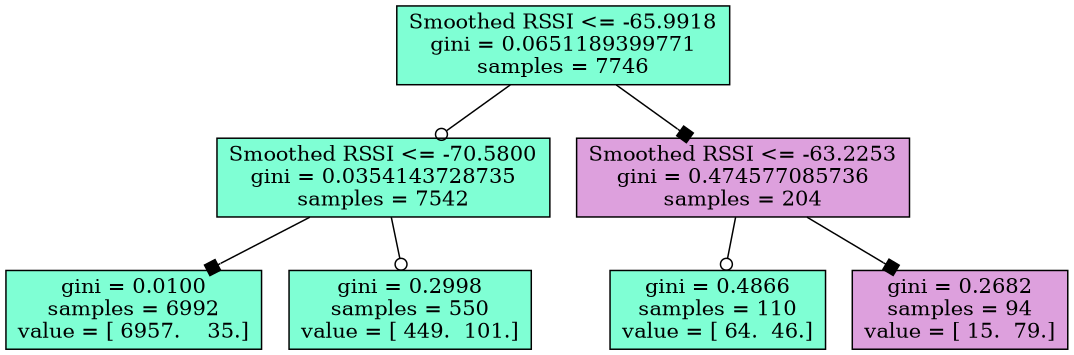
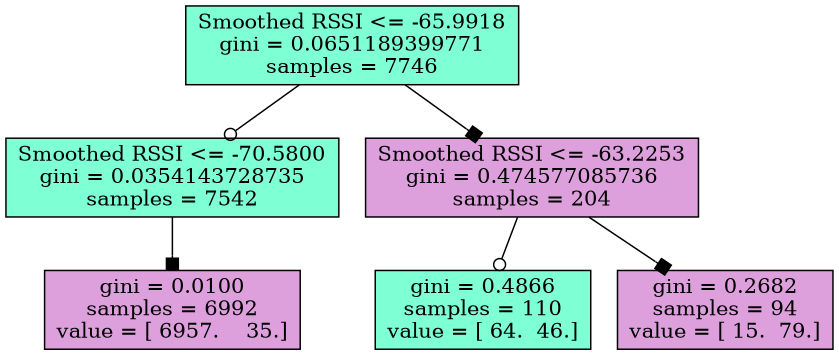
node "gini = 0.0100 samples = 6992 value = [ 6957.    35.]": fillcolor aquamarine -> plum
node "gini = 0.2998 samples = 550 value = [ 449.  101.]": removed
